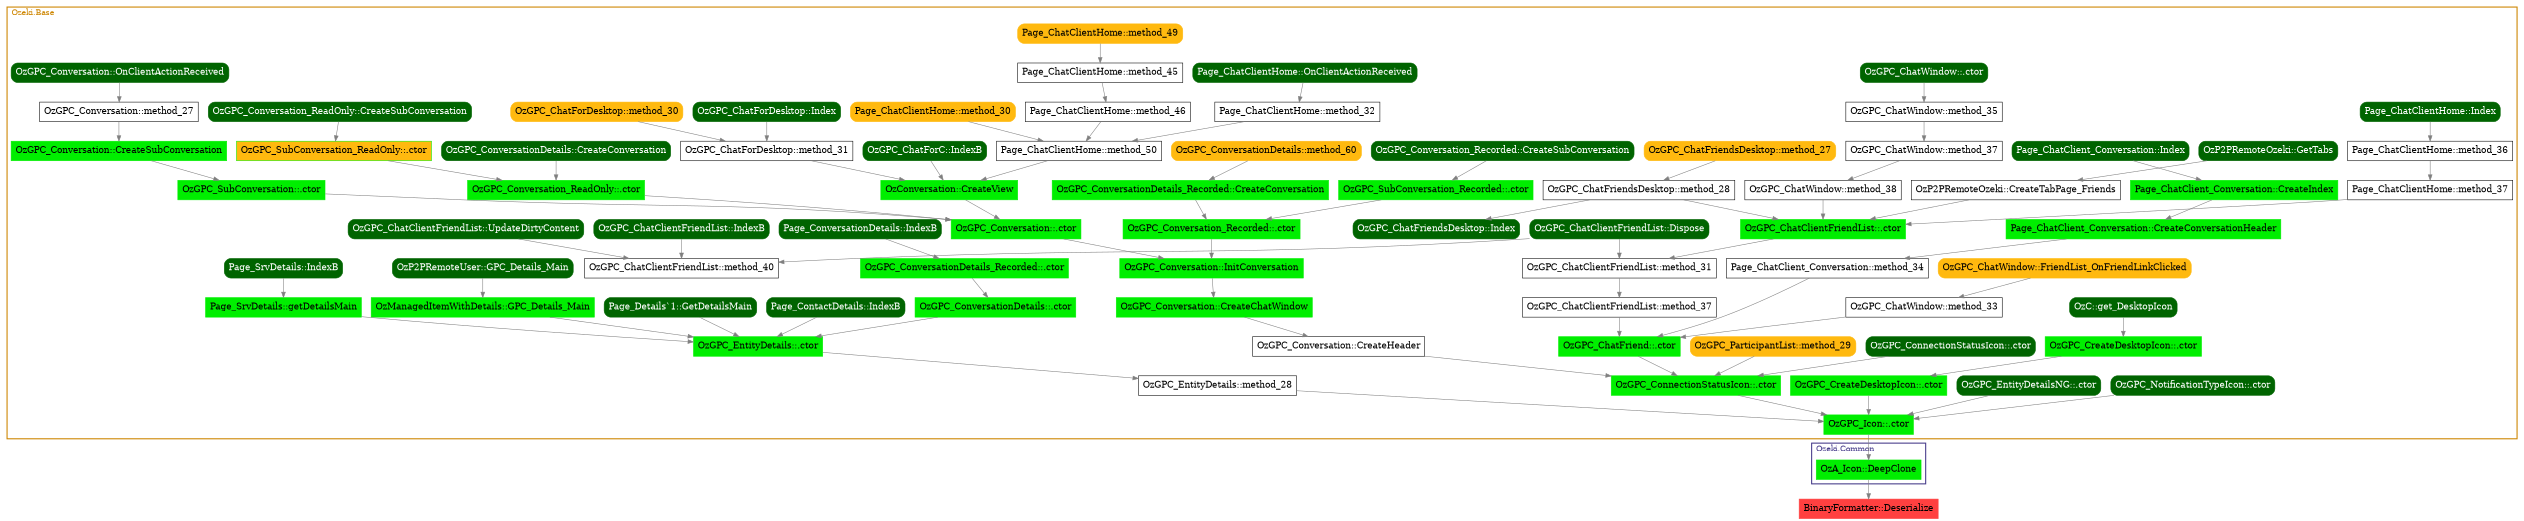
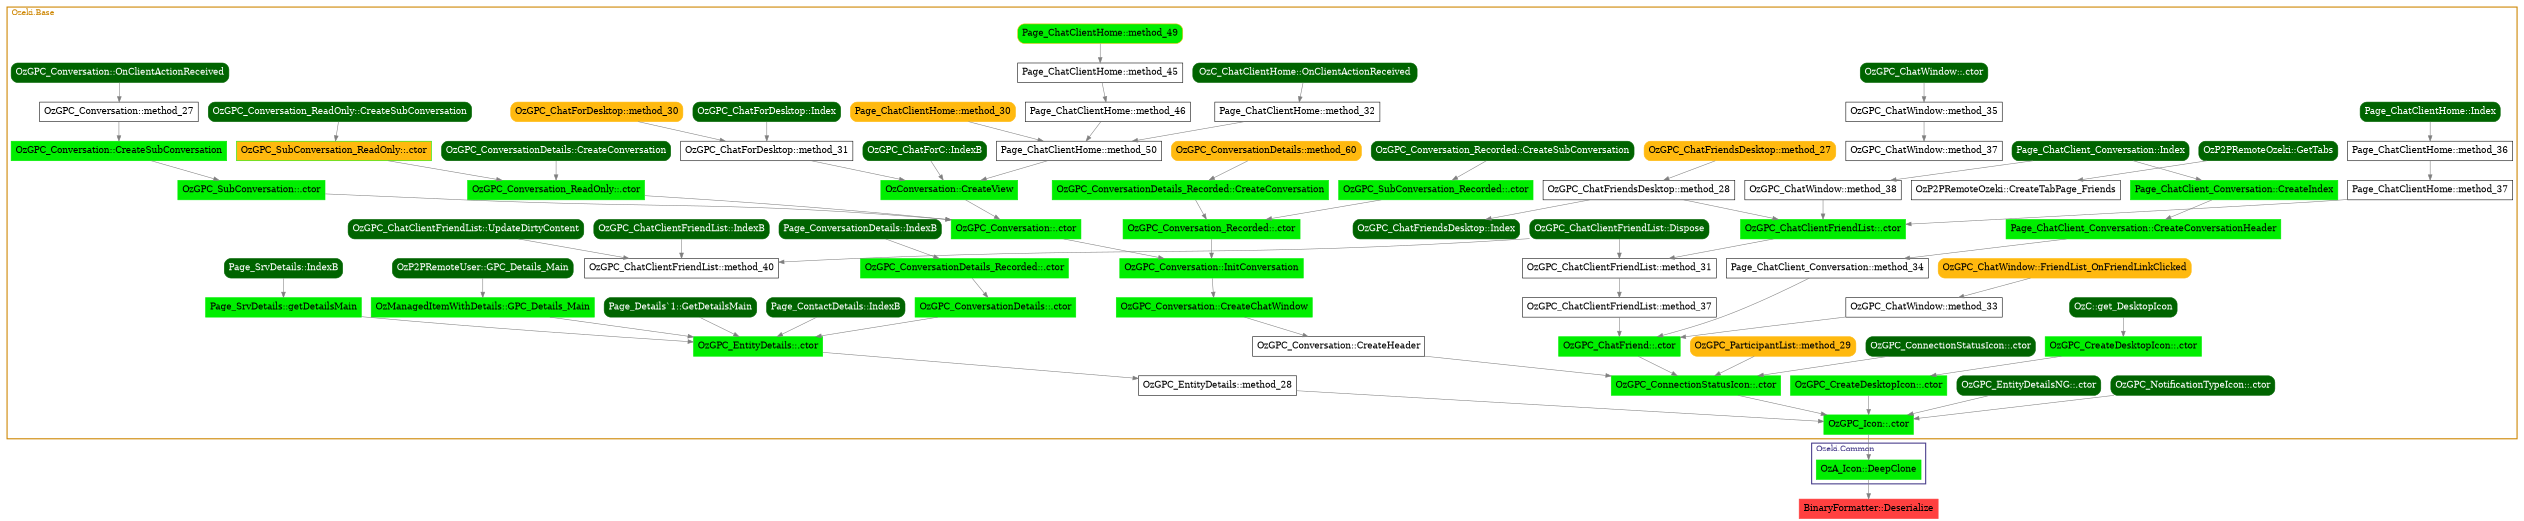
node "Page_ChatClientHome::method_49": fillcolor darkgoldenrod1 -> green2
node "Page_ChatClientHome::OnClientActionReceived": label "Page_ChatClientHome::OnClientActionReceived" -> "OzC_ChatClientHome::OnClientActionReceived"
edge "OzGPC_ChatWindow::method_37" -> "OzGPC_ChatWindow::method_38": now "Page_ChatClient_Conversation::Index" -> "OzGPC_ChatWindow::method_38"
edge "OzP2PRemoteOzeki::CreateTabPage_Friends" -> "OzGPC_ChatClientFriendList::.ctor": removed
